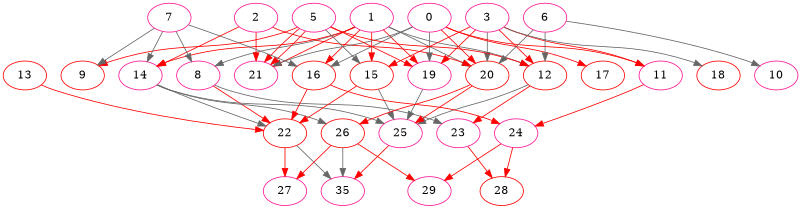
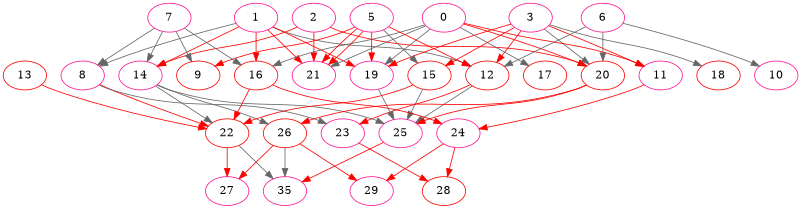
edge "1" -> "15": removed
edge "1" -> "20": removed
edge "0" -> "17": color red -> gray40
